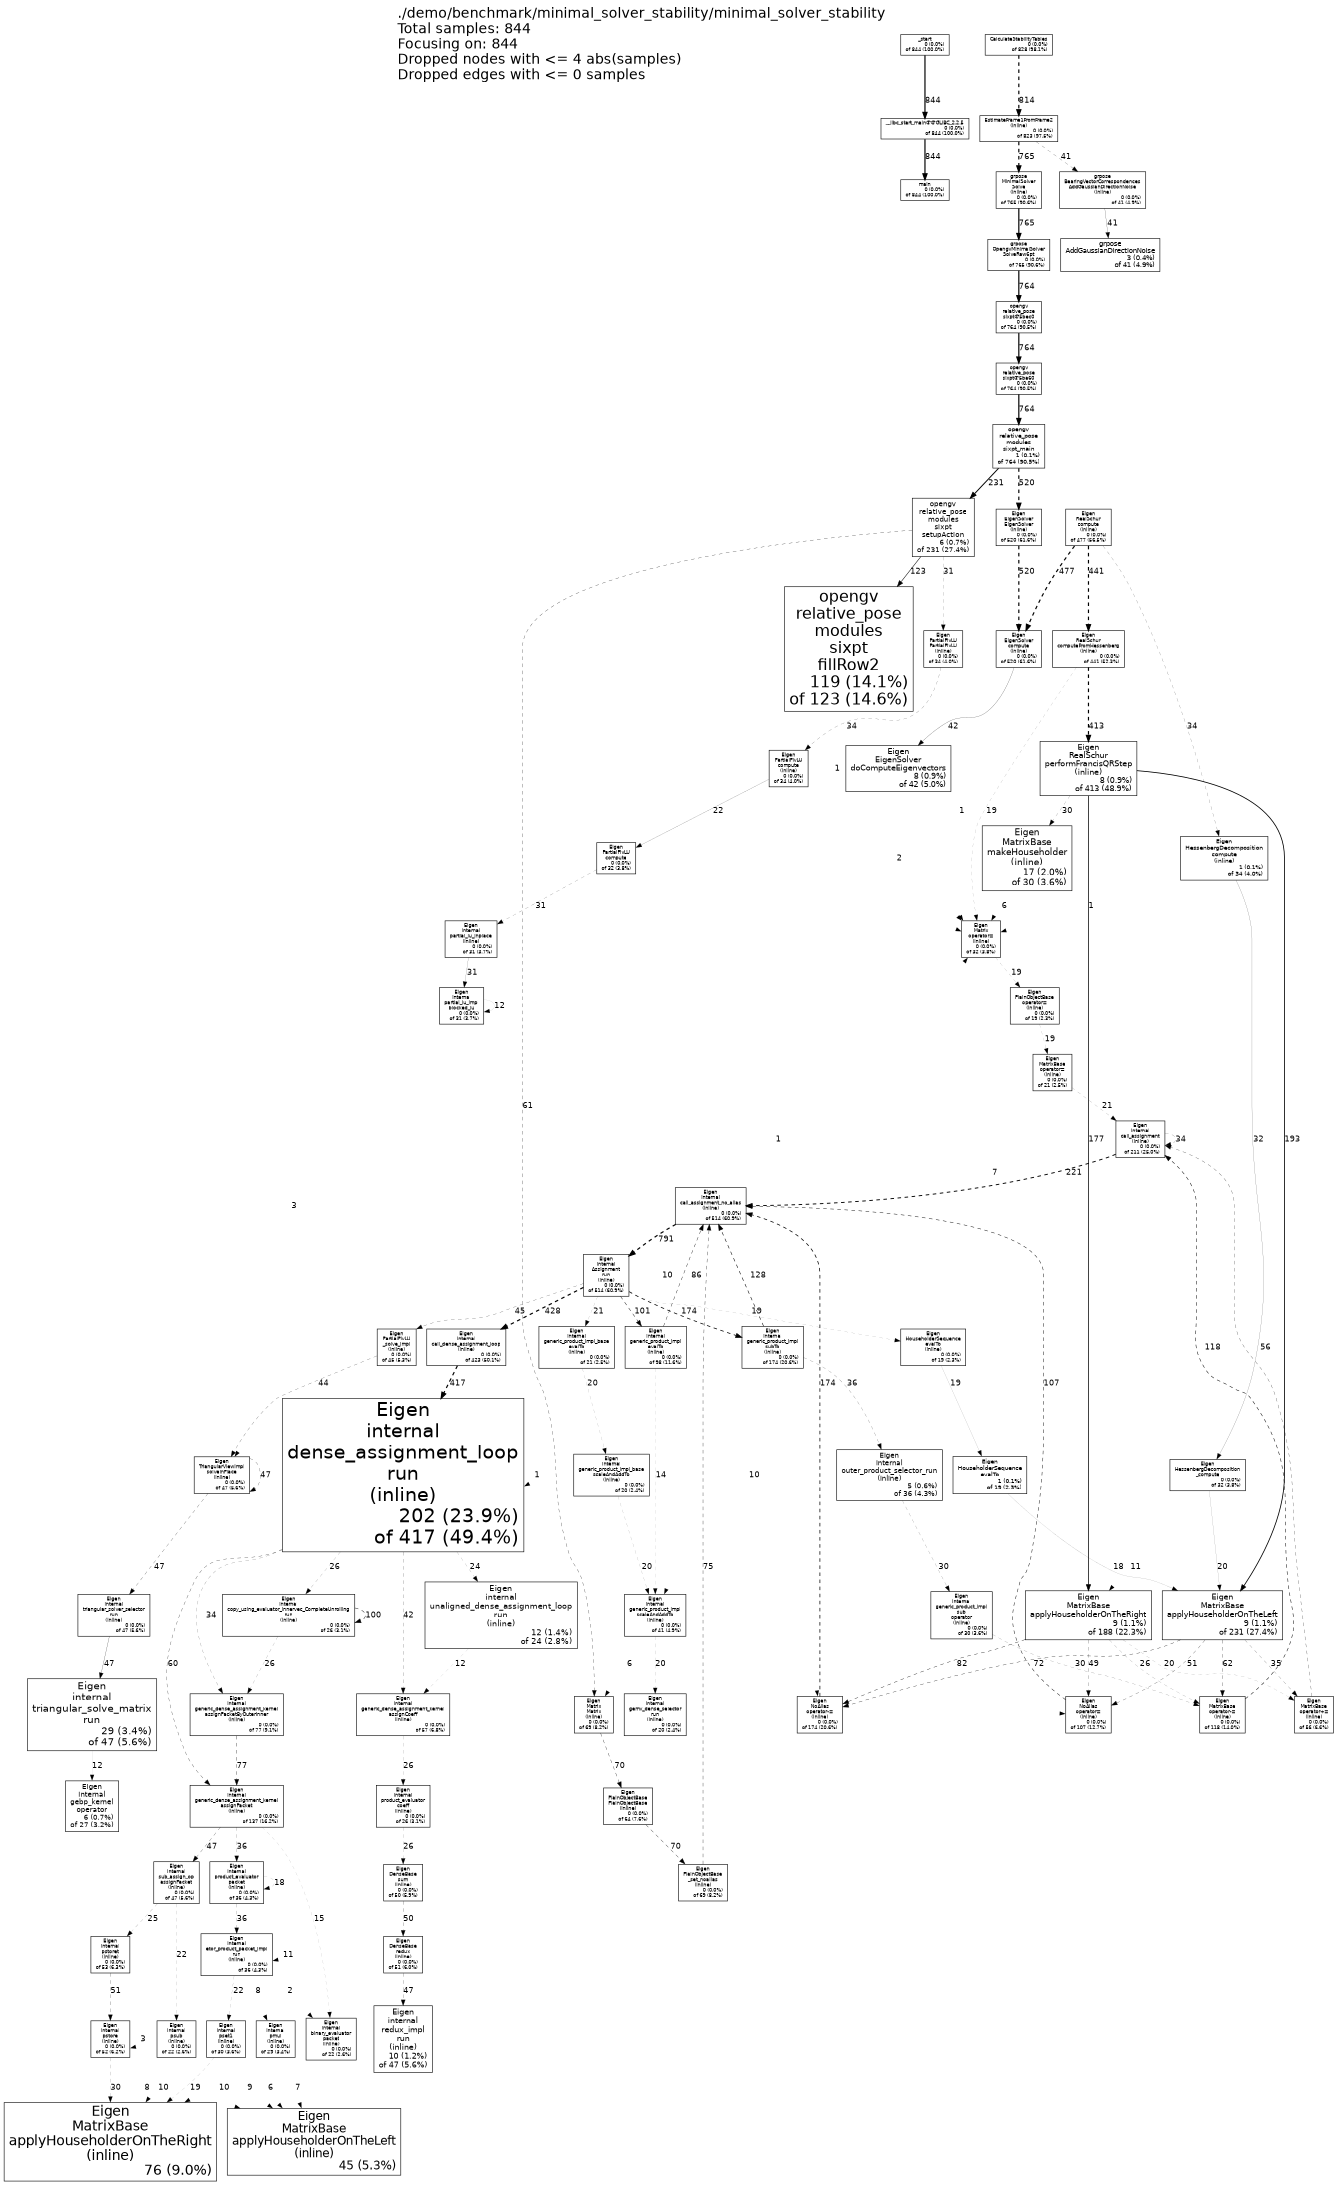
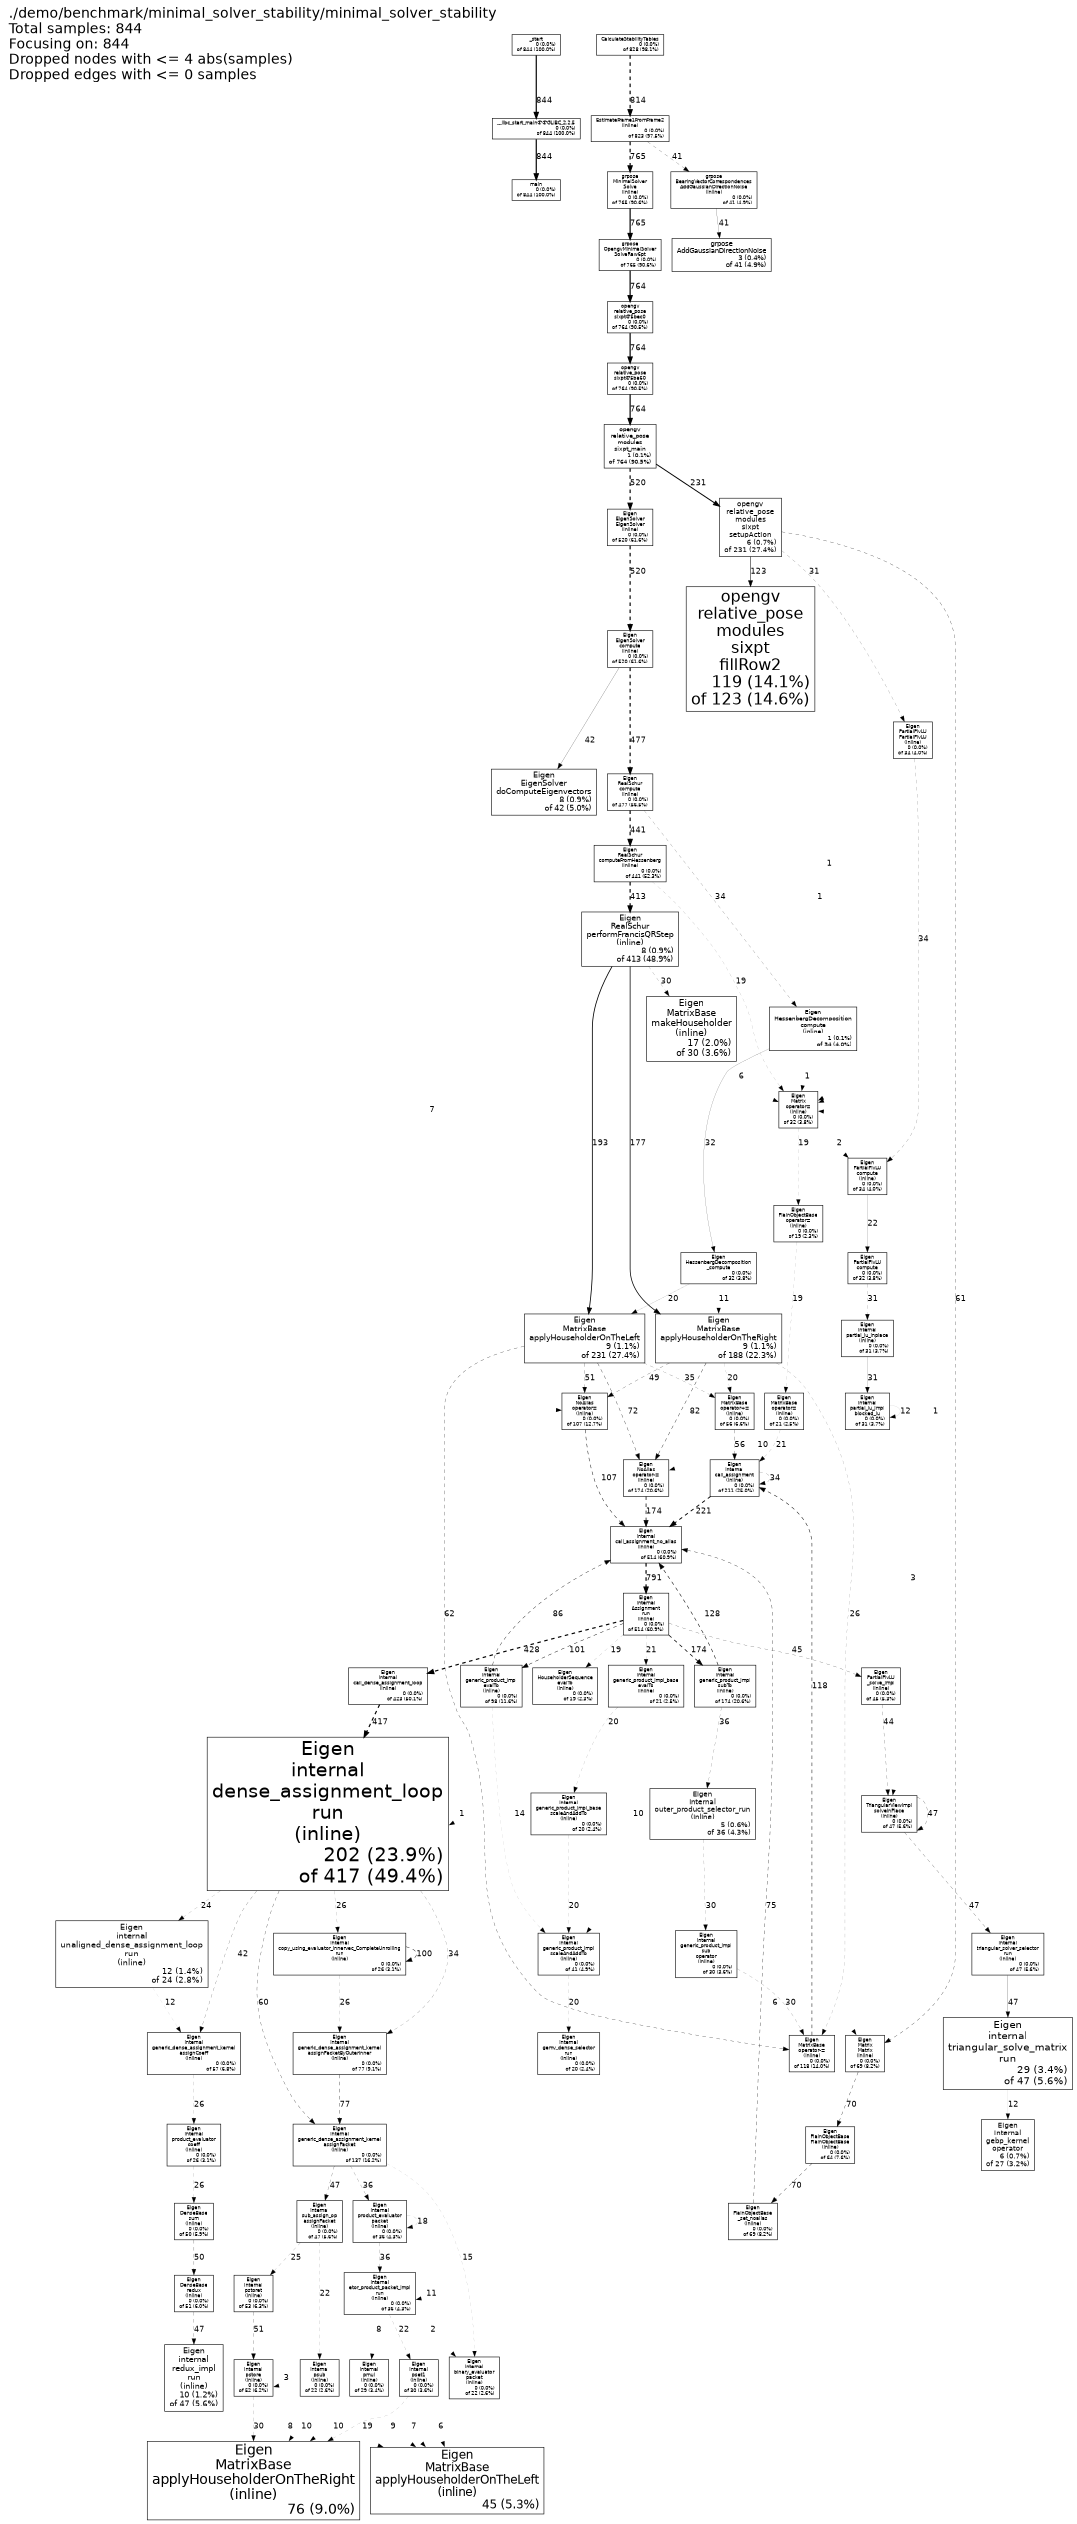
edge "Eigen RealSchur compute (inline) 0 (0.0%) of 477 (56.5%)" -> "Eigen EigenSolver compute (inline) 0 (0.0%) of 520 (61.6%)": reversed
edge "Eigen PartialPivLU compute (inline) 0 (0.0%) of 34 (4.0%)" -> "Eigen Matrix operator= (inline) 0 (0.0%) of 32 (3.8%)": reversed
node "Eigen HouseholderSequence evalTo 1 (0.1%) of 19 (2.3%)": removed
